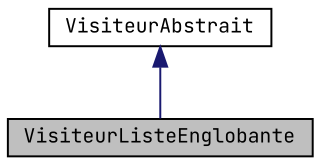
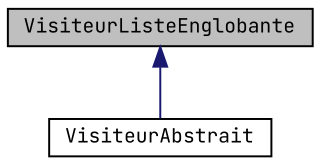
edge "VisiteurListeEnglobante" -> "VisiteurAbstrait": reversed
